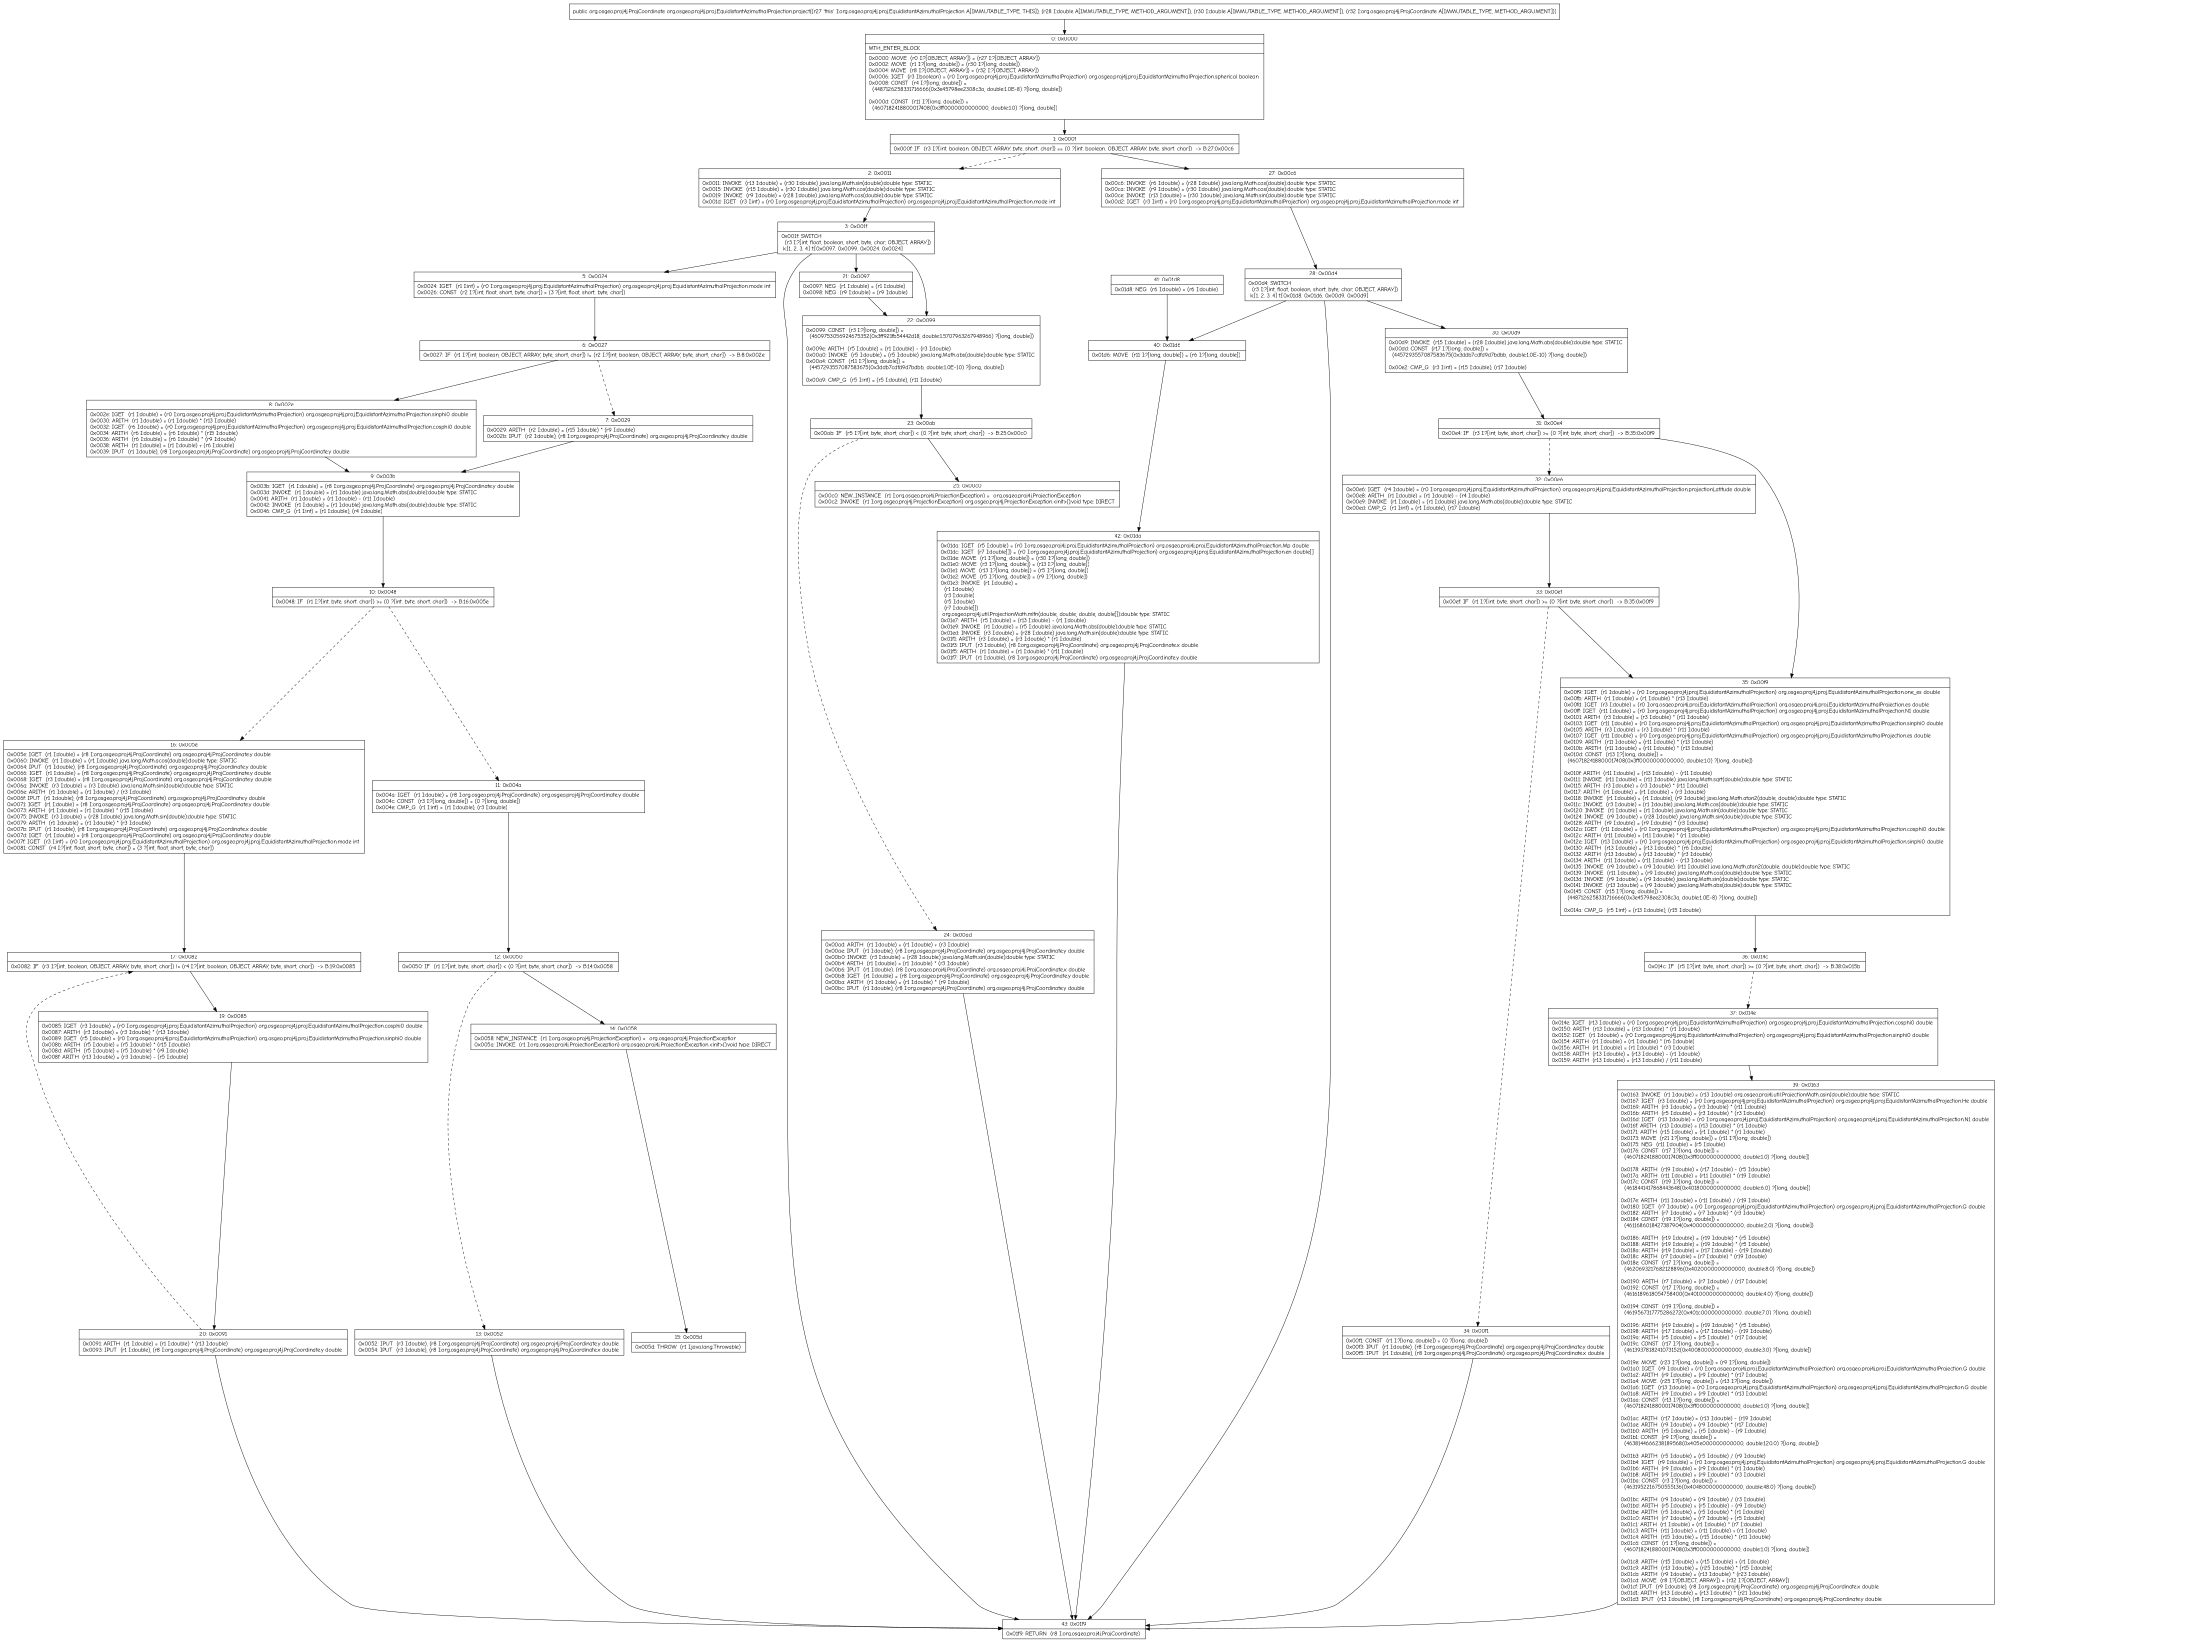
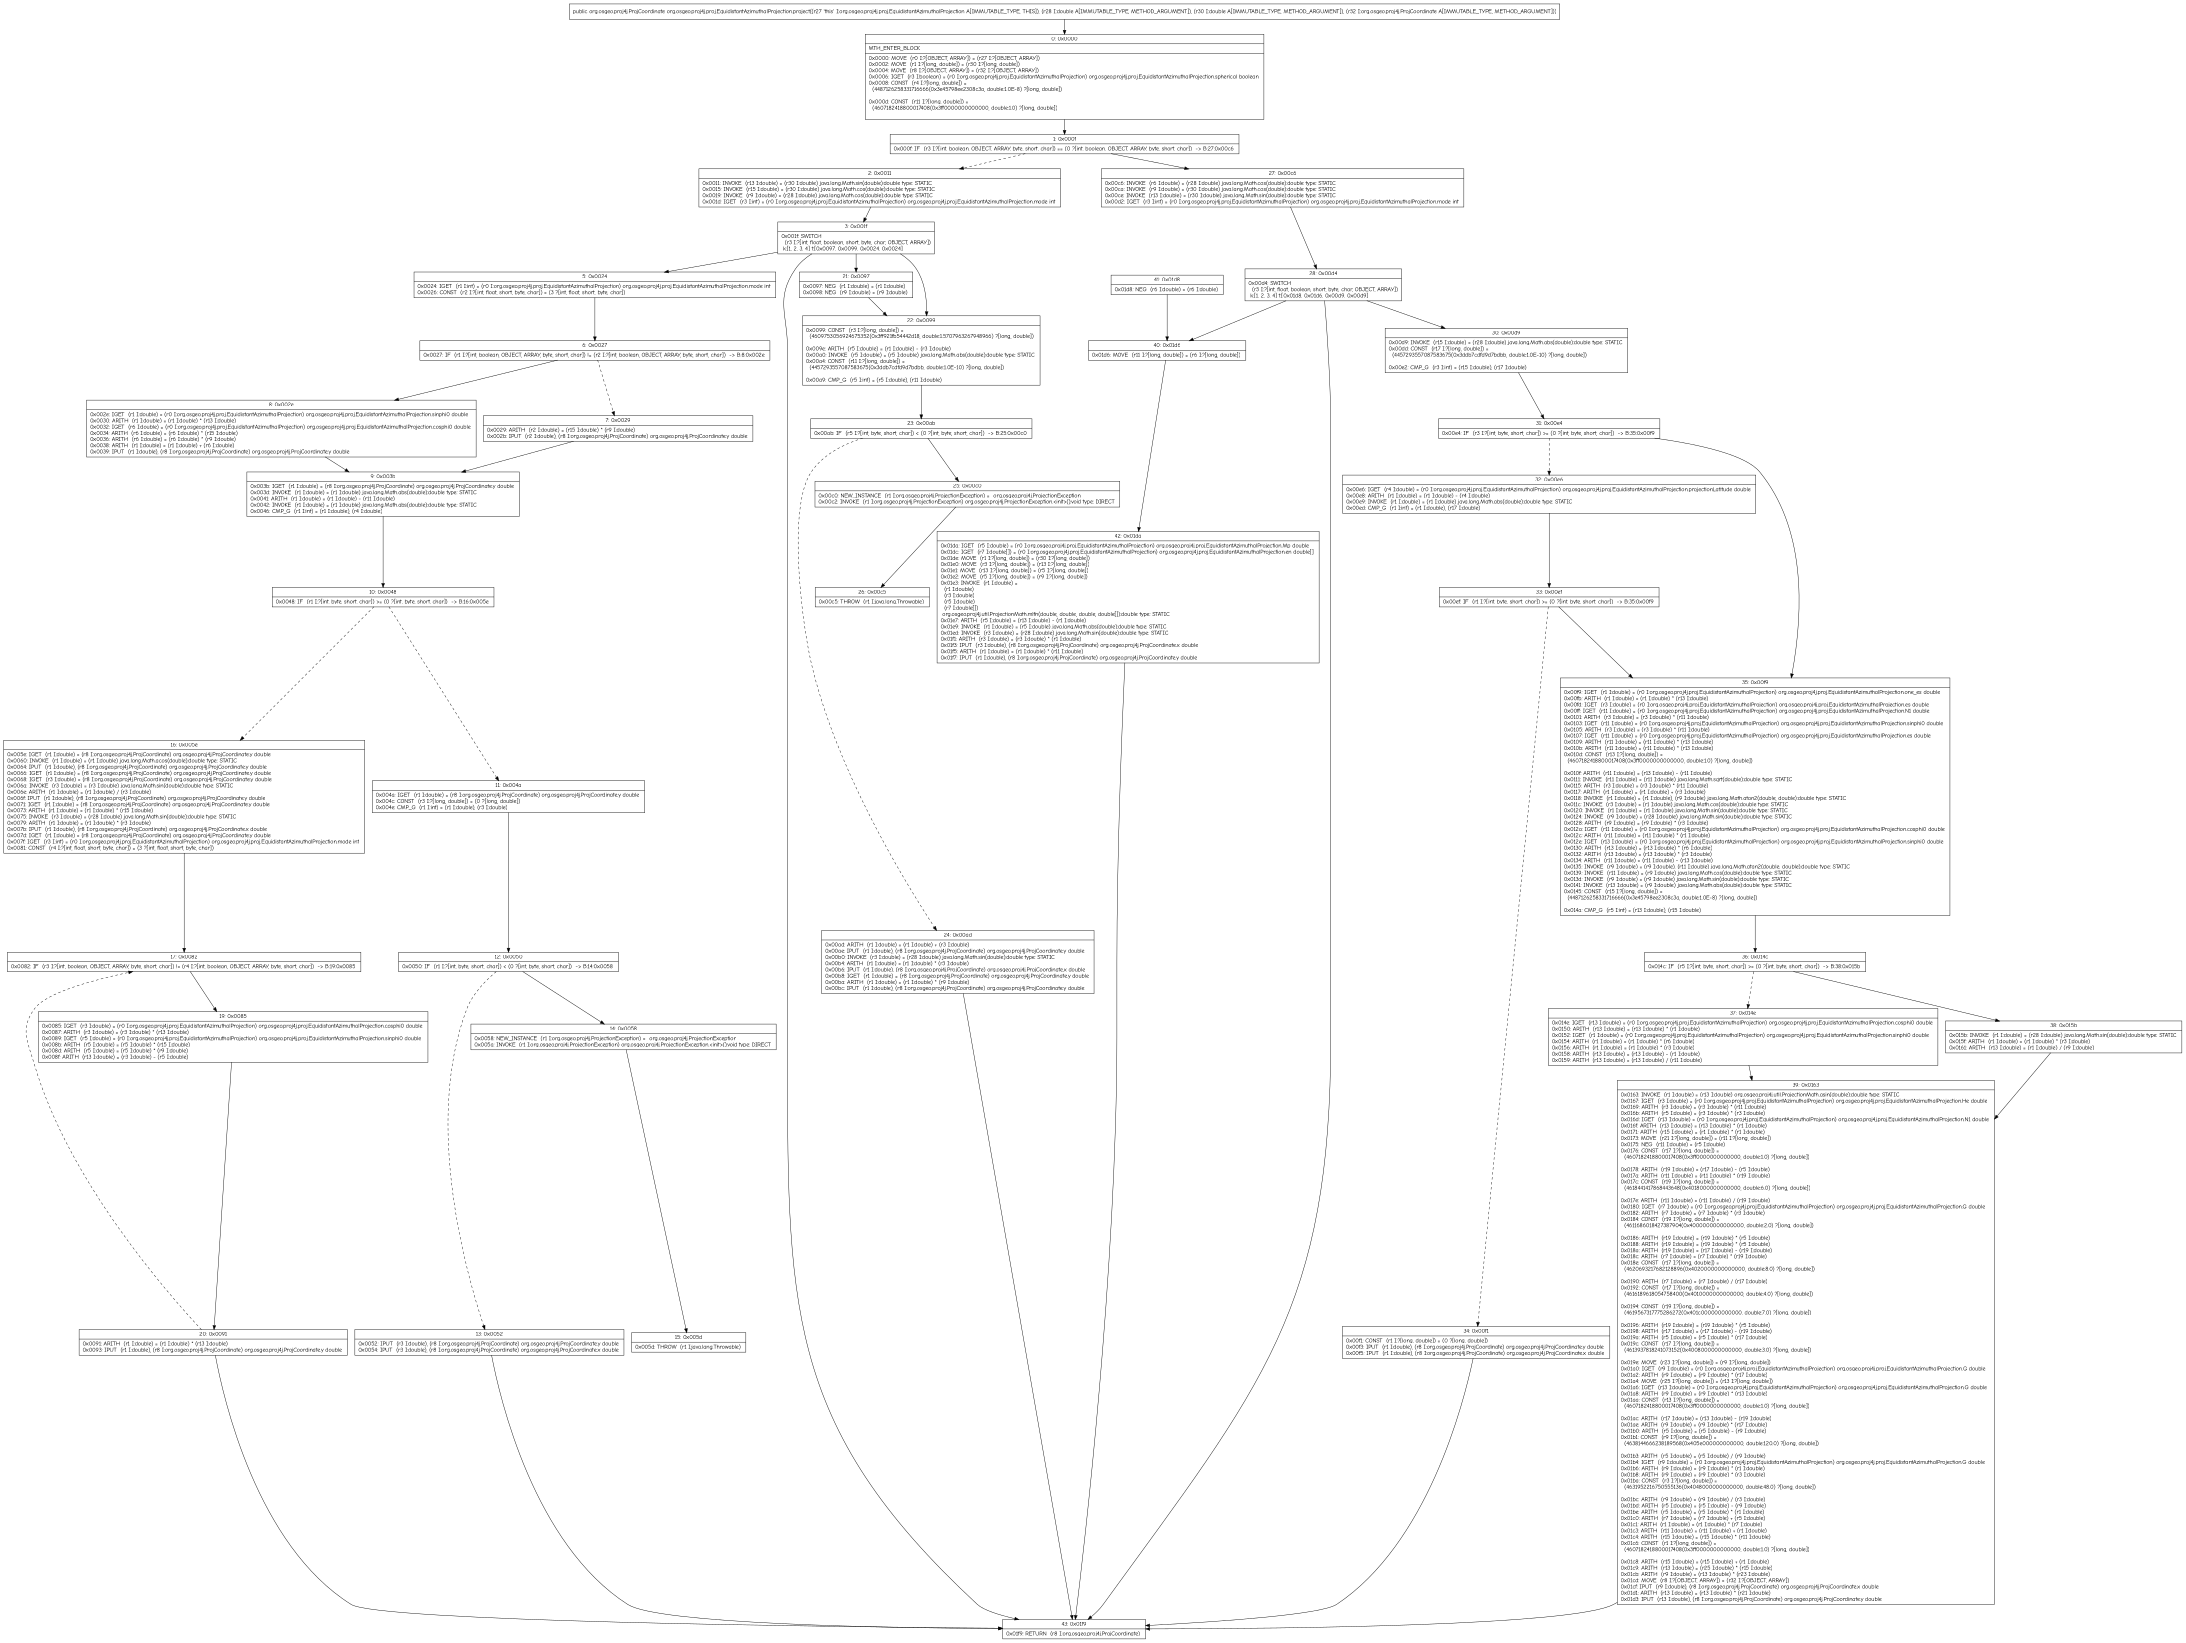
node "26: 0x00c5": added
node "38: 0x015b": added
